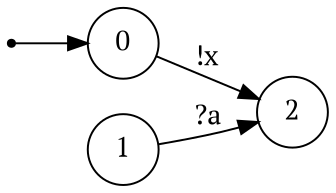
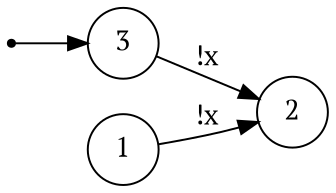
node "0": label "0" -> "3"
edge "1" -> "2": label "?a" -> "!x"
